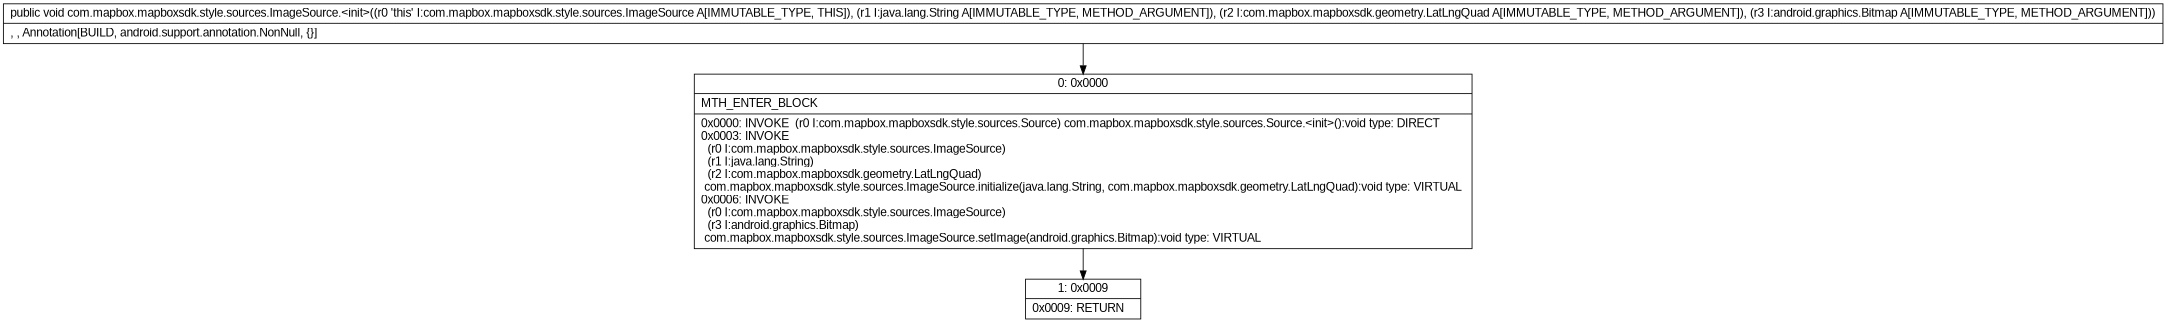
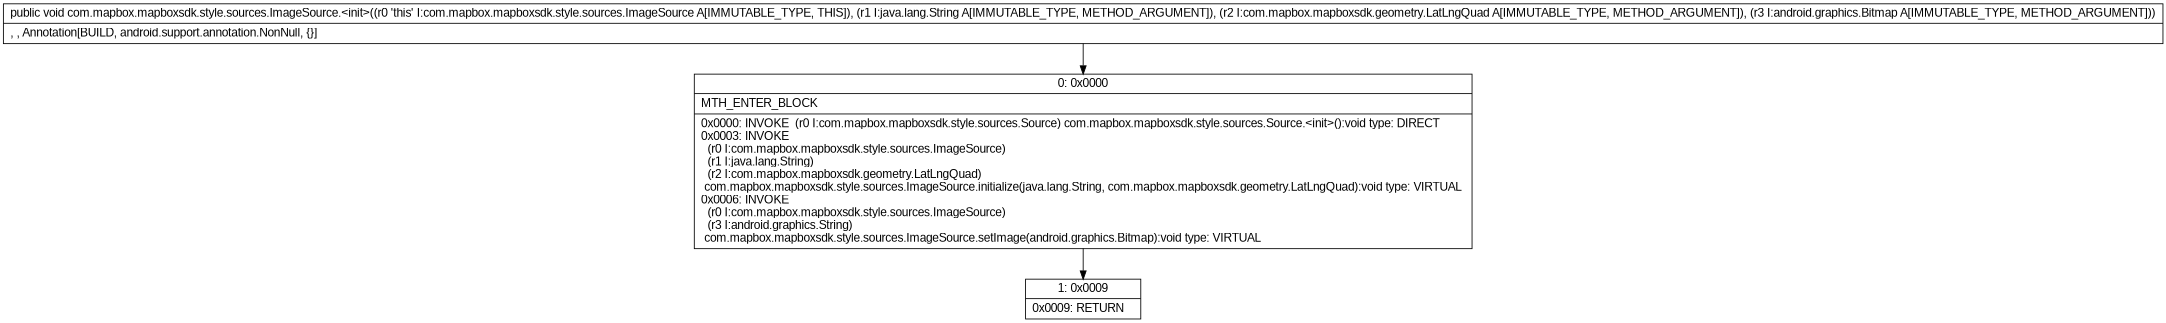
node "0: 0x0000": text "(r3 I:android.graphics.Bitmap)" -> "(r3 I:android.graphics.String)"
